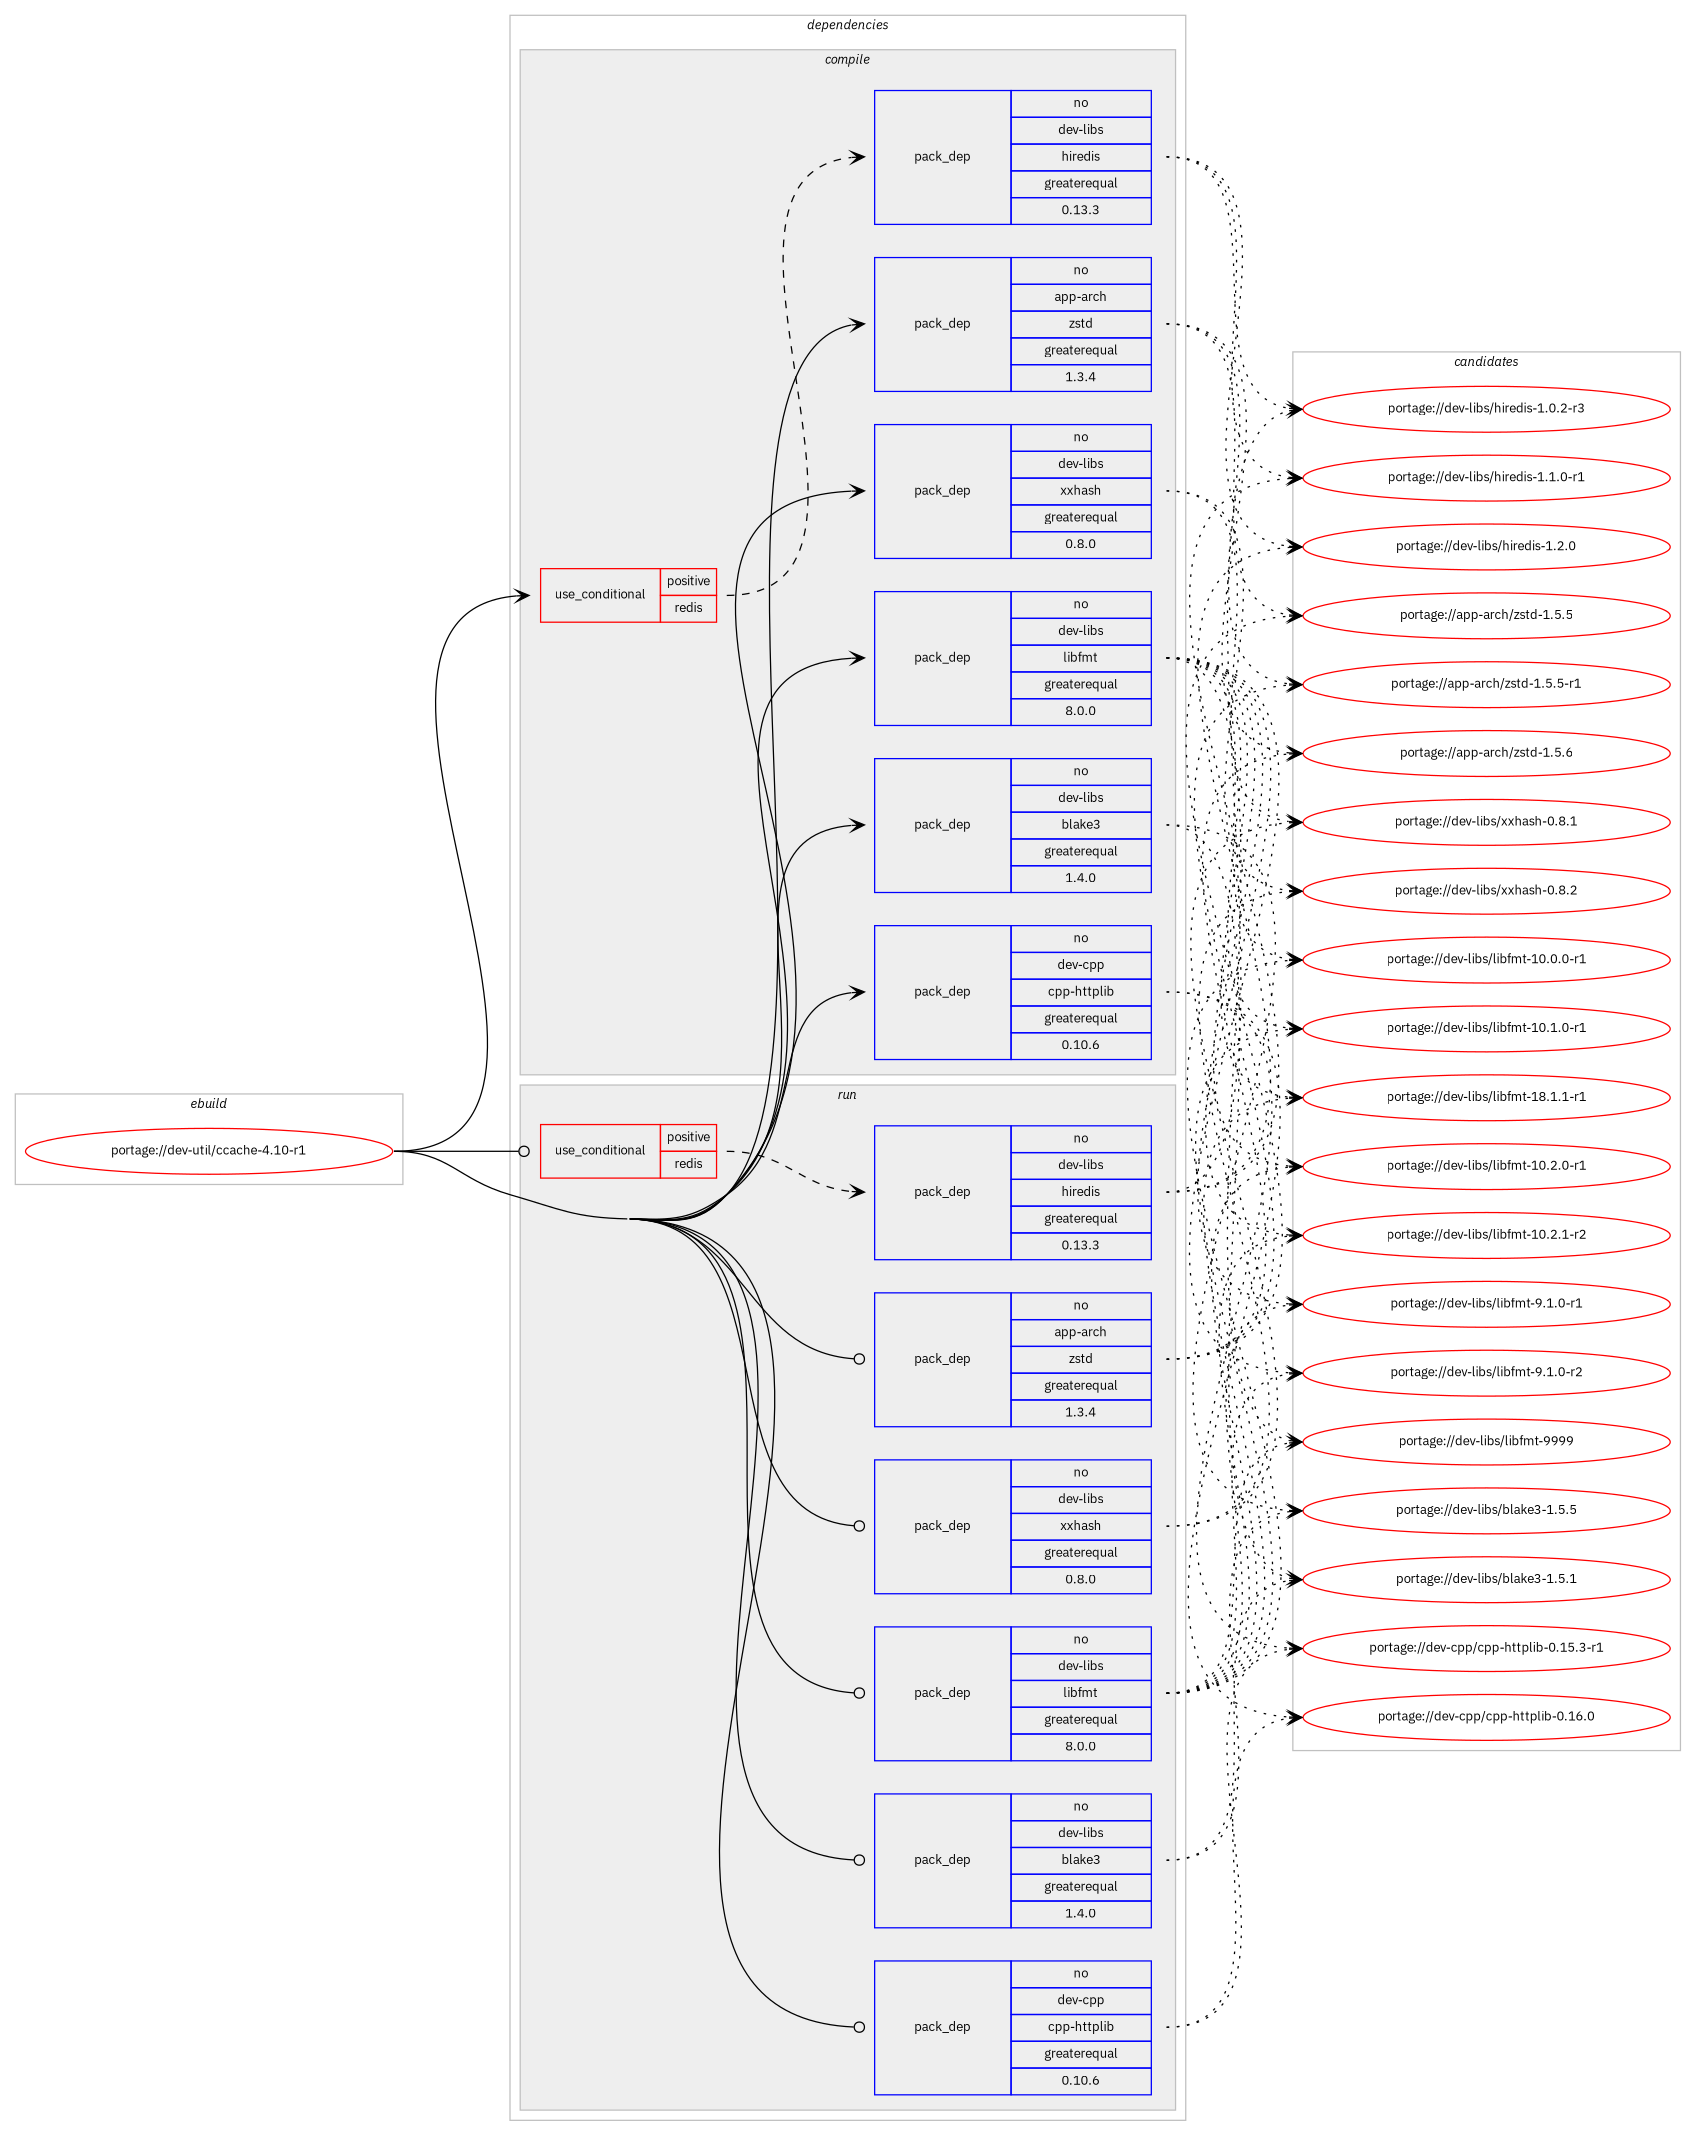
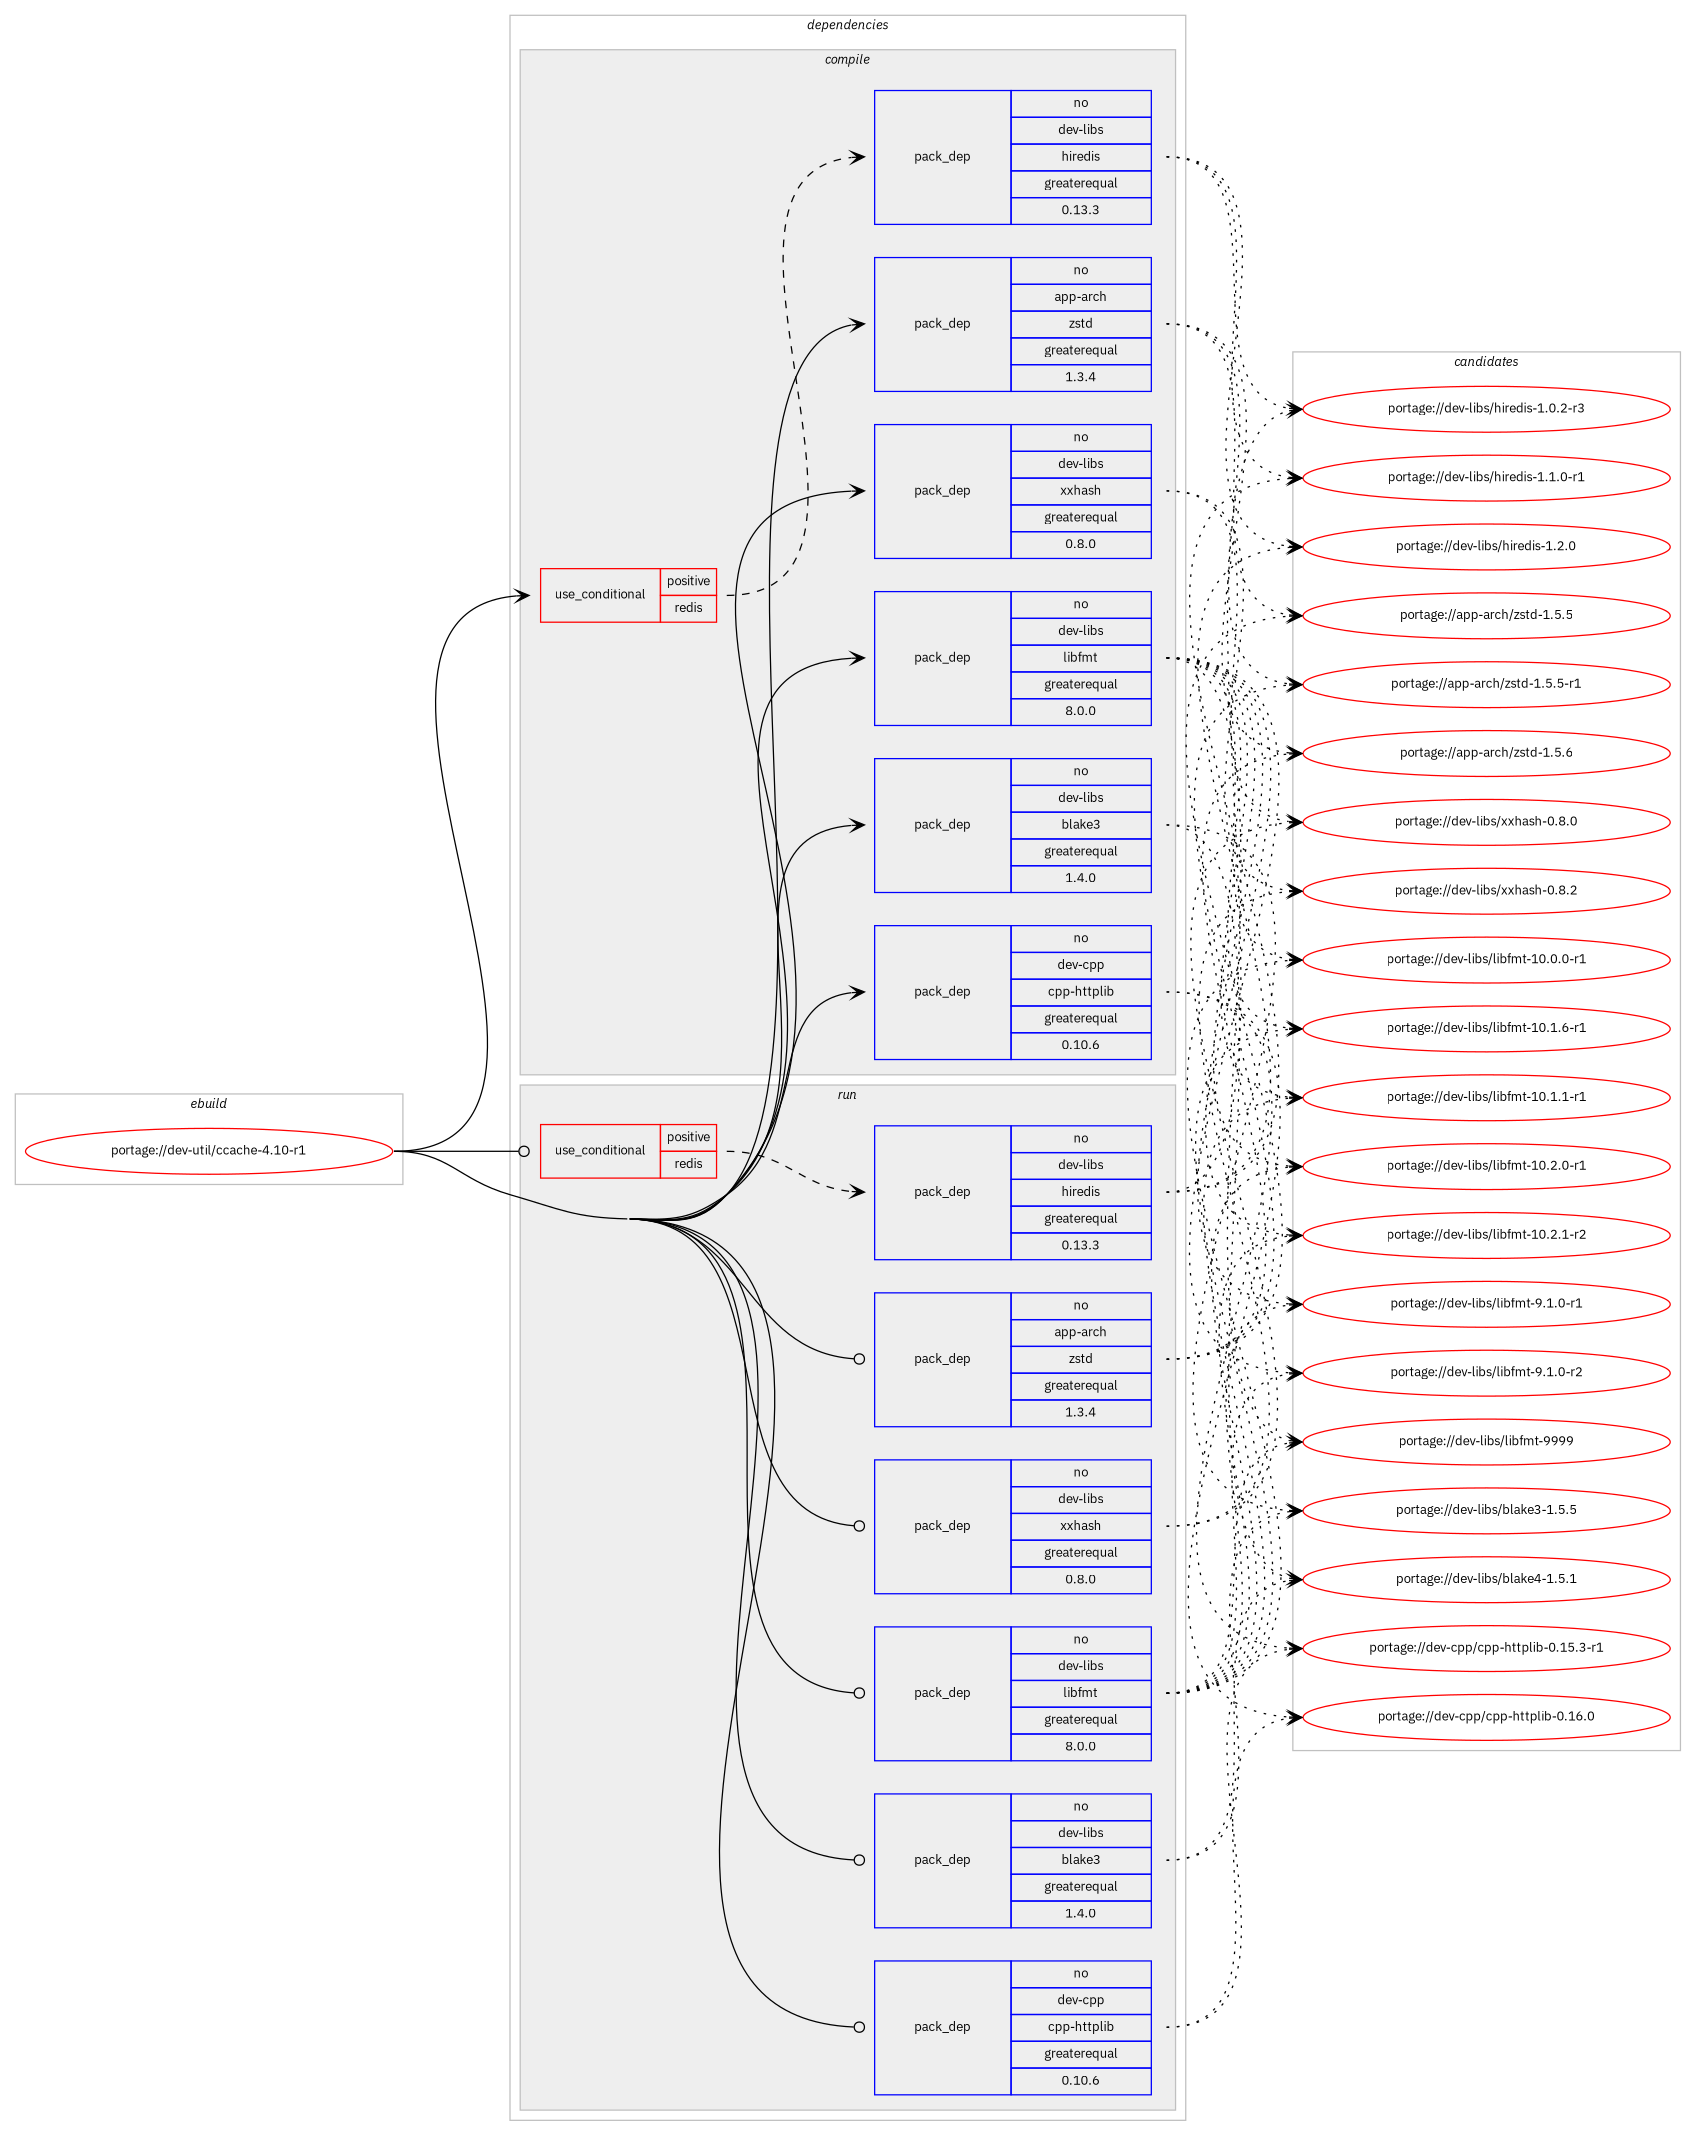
node "portage://dev-libs/xxhash-0.8.1": label "portage://dev-libs/xxhash-0.8.1" -> "portage://dev-libs/xxhash-0.8.0"
node "portage://dev-libs/libfmt-10.1.0-r1": label "portage://dev-libs/libfmt-10.1.0-r1" -> "portage://dev-libs/libfmt-10.1.6-r1"
node "portage://dev-libs/libfmt-18.1.1-r1": label "portage://dev-libs/libfmt-18.1.1-r1" -> "portage://dev-libs/libfmt-10.1.1-r1"
node "portage://dev-libs/blake3-1.5.1": label "portage://dev-libs/blake3-1.5.1" -> "portage://dev-libs/blake4-1.5.1"
